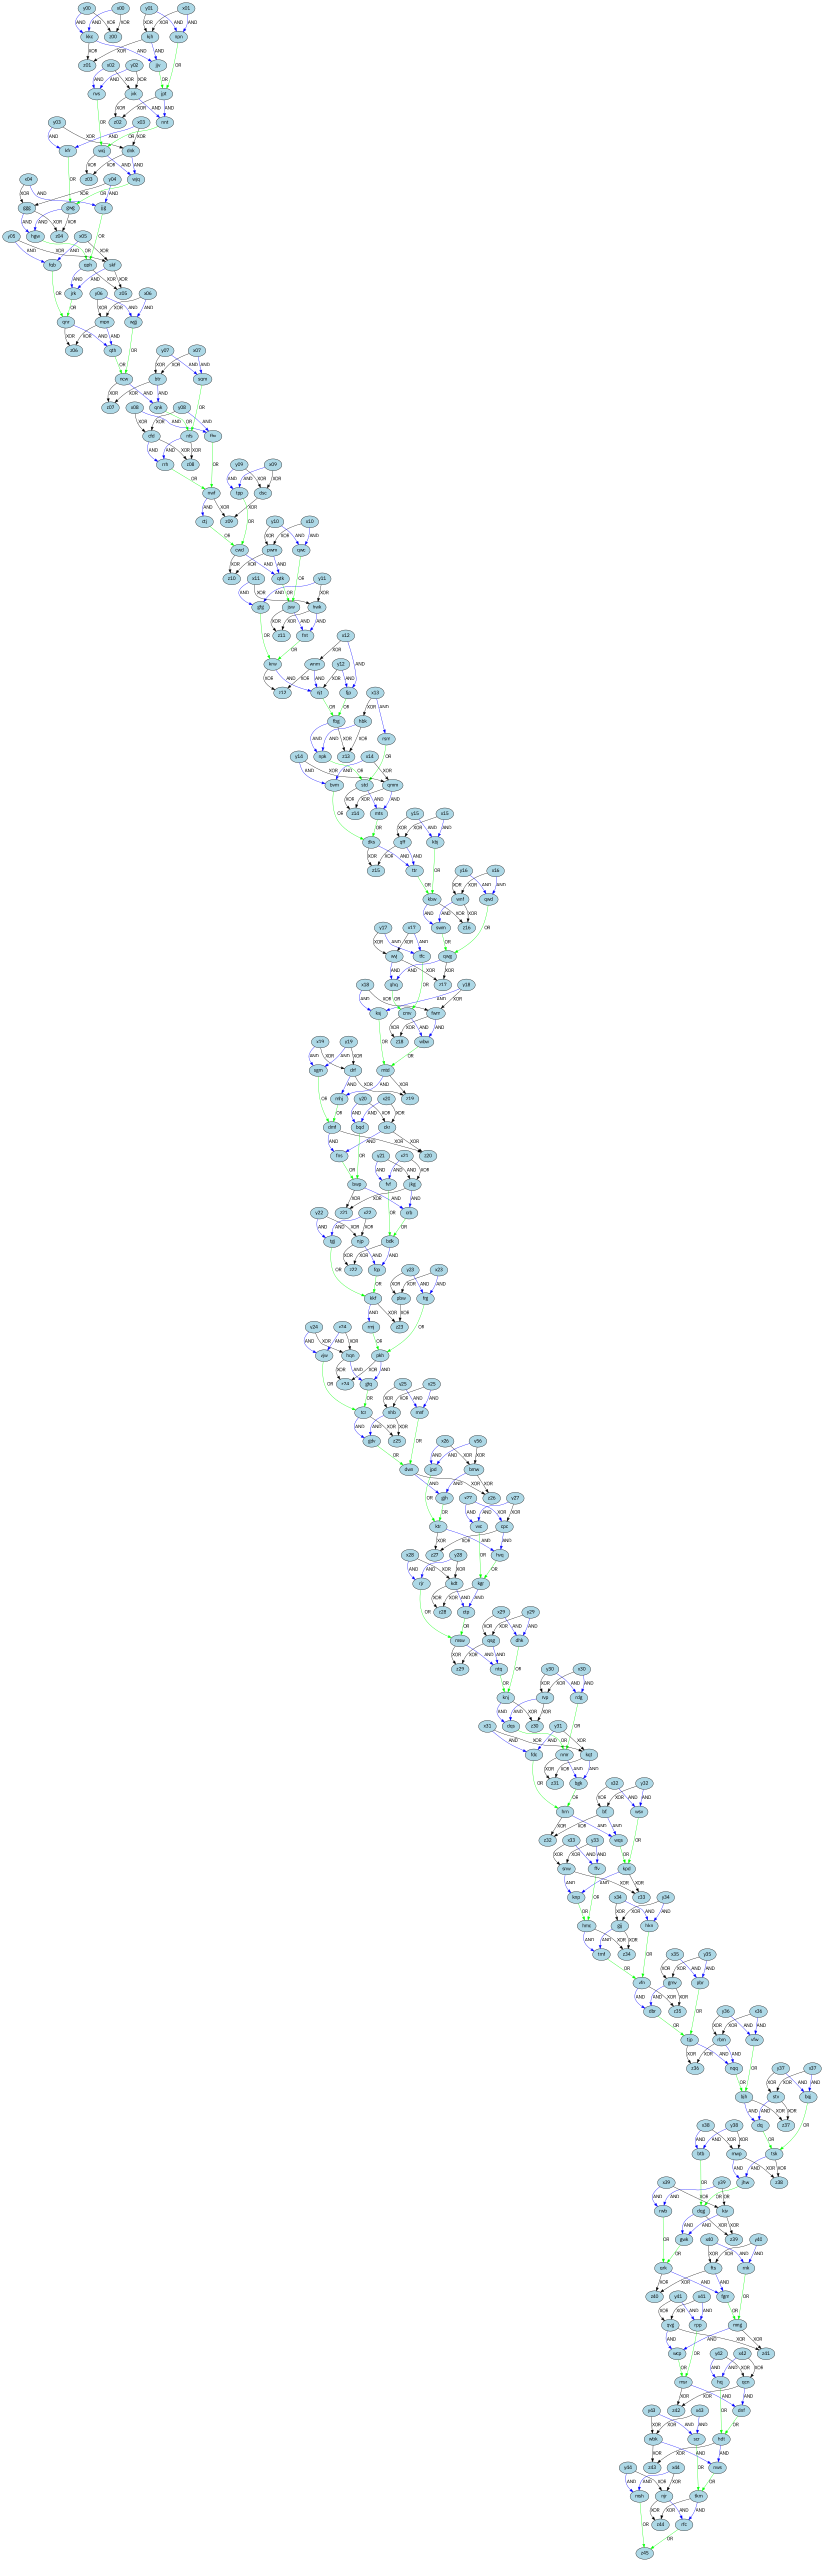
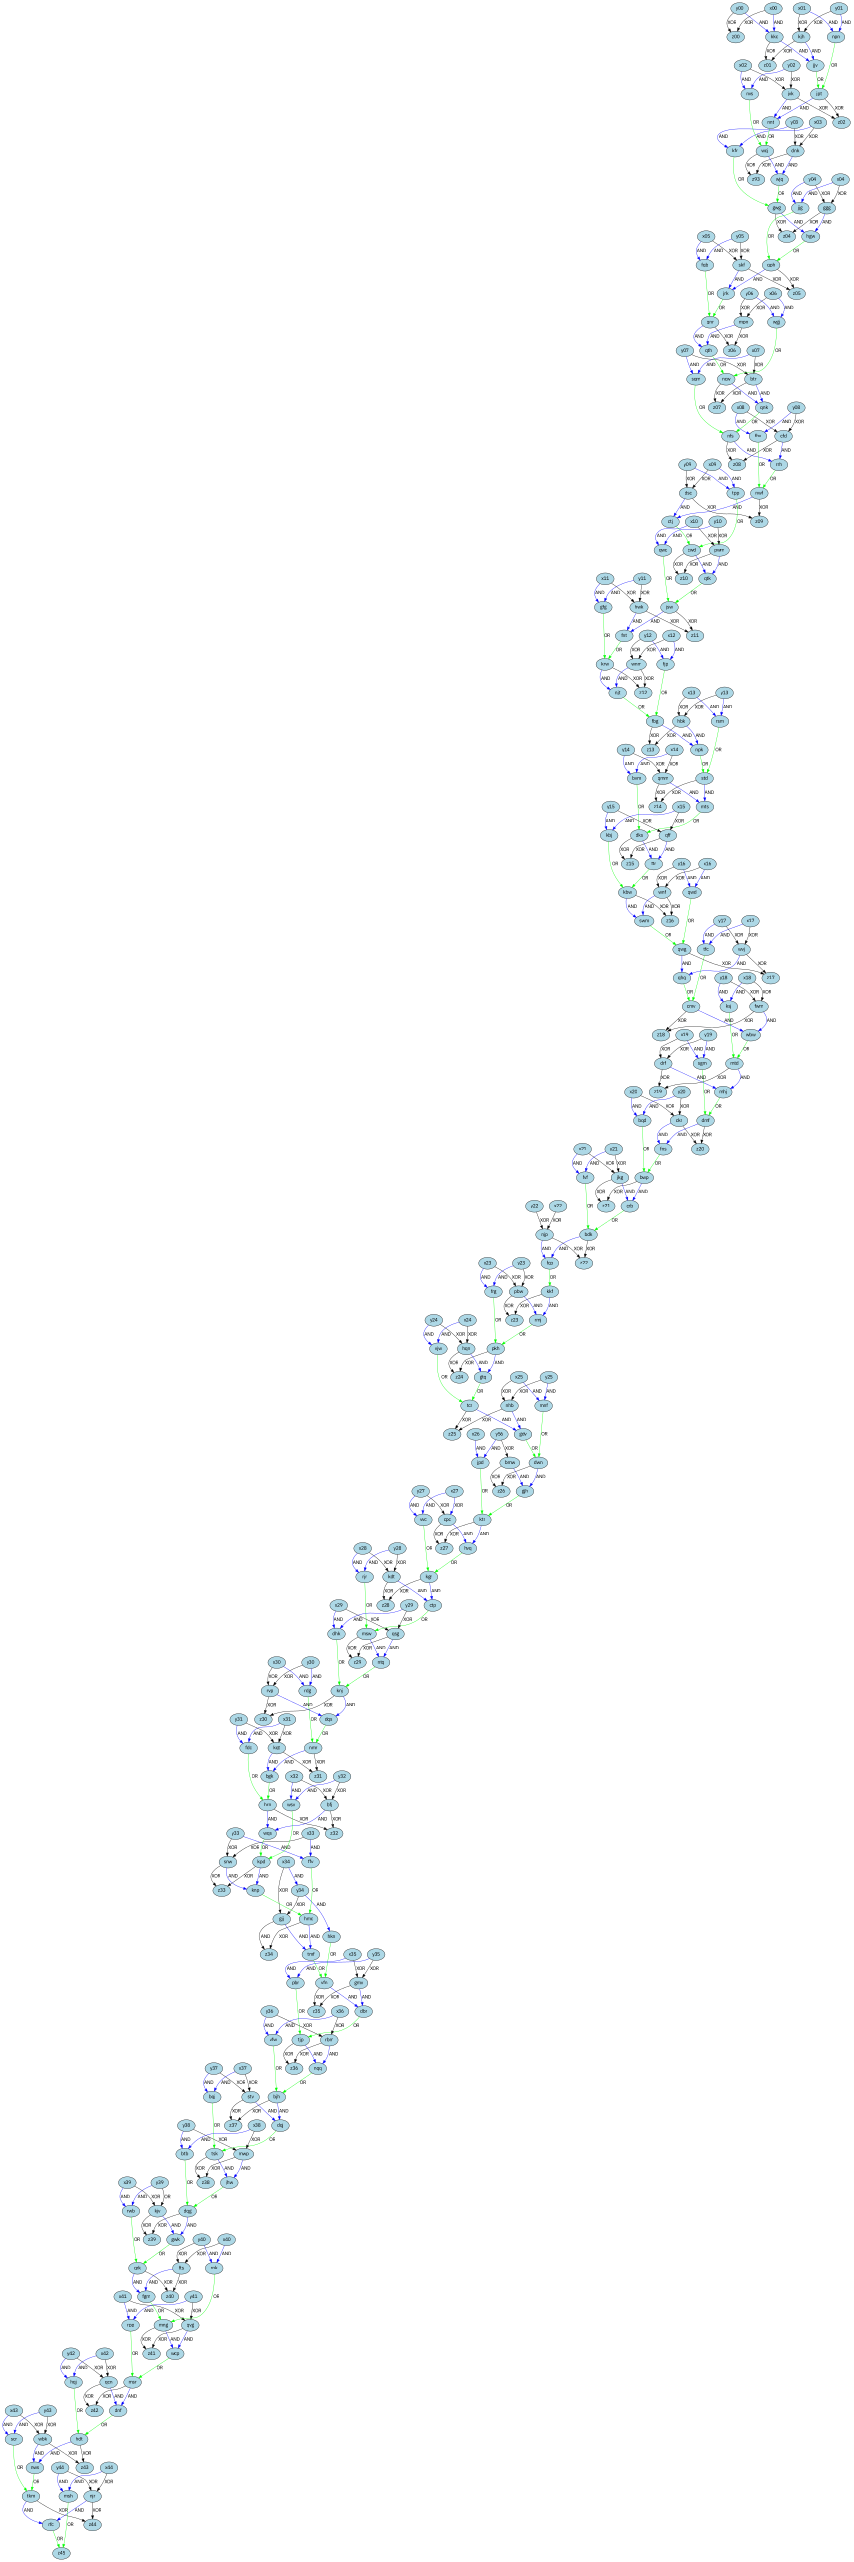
node "z03": label "z03" -> "z93"
edge "dsc" -> "ctj": added, label "AND"
edge "y12" -> "njt": now "y12" -> "wnm"
node "y13": added
edge "y21" -> "jkg": label "AND" -> "XOR"
node "tgj": removed
edge "pbw" -> "rmj": added, label "AND"
edge "x26" -> "bmw": removed, label "XOR"
edge "x34" -> "hkn": now "x34" -> "y34"
edge "gjj" -> "z34": label "XOR" -> "AND"
